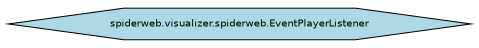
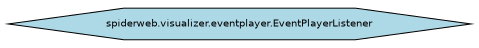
node "spiderweb.visualizer.spiderweb.EventPlayerListener": label "spiderweb.visualizer.spiderweb.EventPlayerListener" -> "spiderweb.visualizer.eventplayer.EventPlayerListener"
